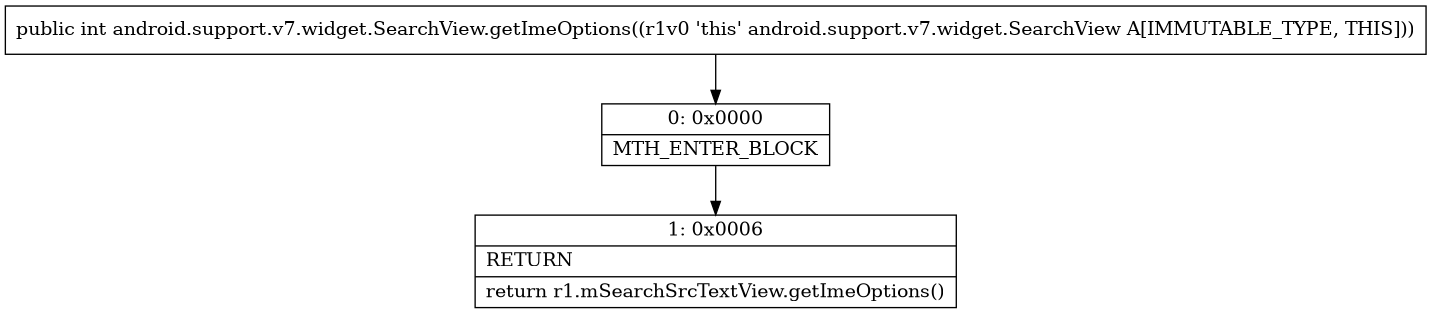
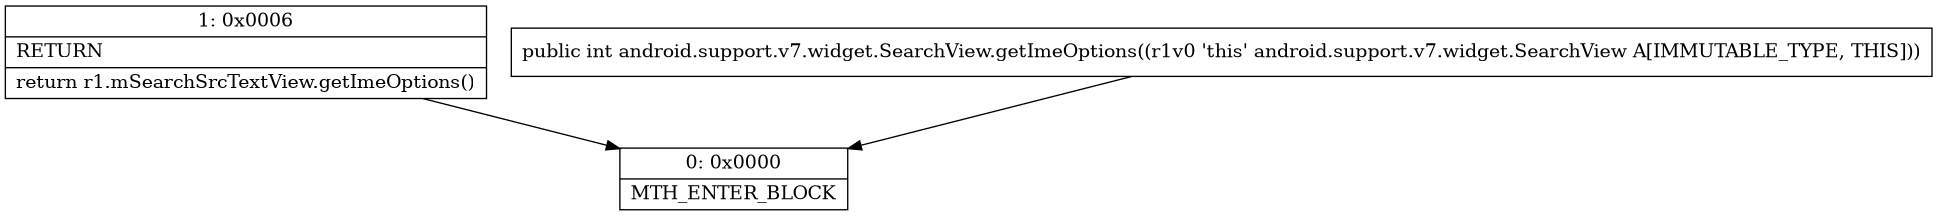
edge "0: 0x0000" -> "1: 0x0006": reversed
